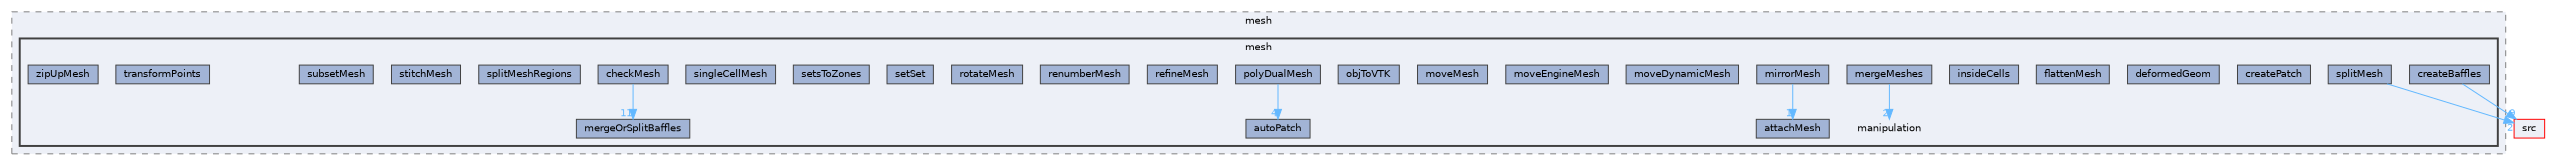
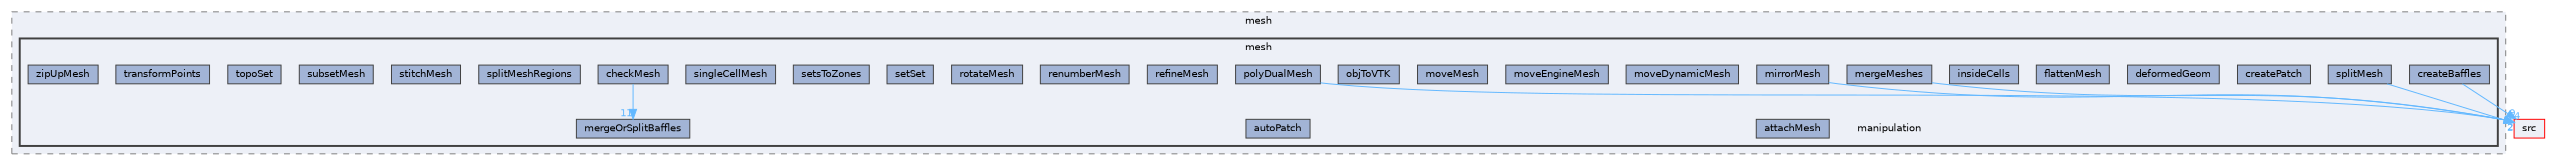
node "topoSet": added
edge "polyDualMesh" -> "autoPatch": now "polyDualMesh" -> "src"
edge "mirrorMesh" -> "attachMesh": now "mirrorMesh" -> "src"
edge "mergeMeshes" -> "manipulation": now "mergeMeshes" -> "src"
